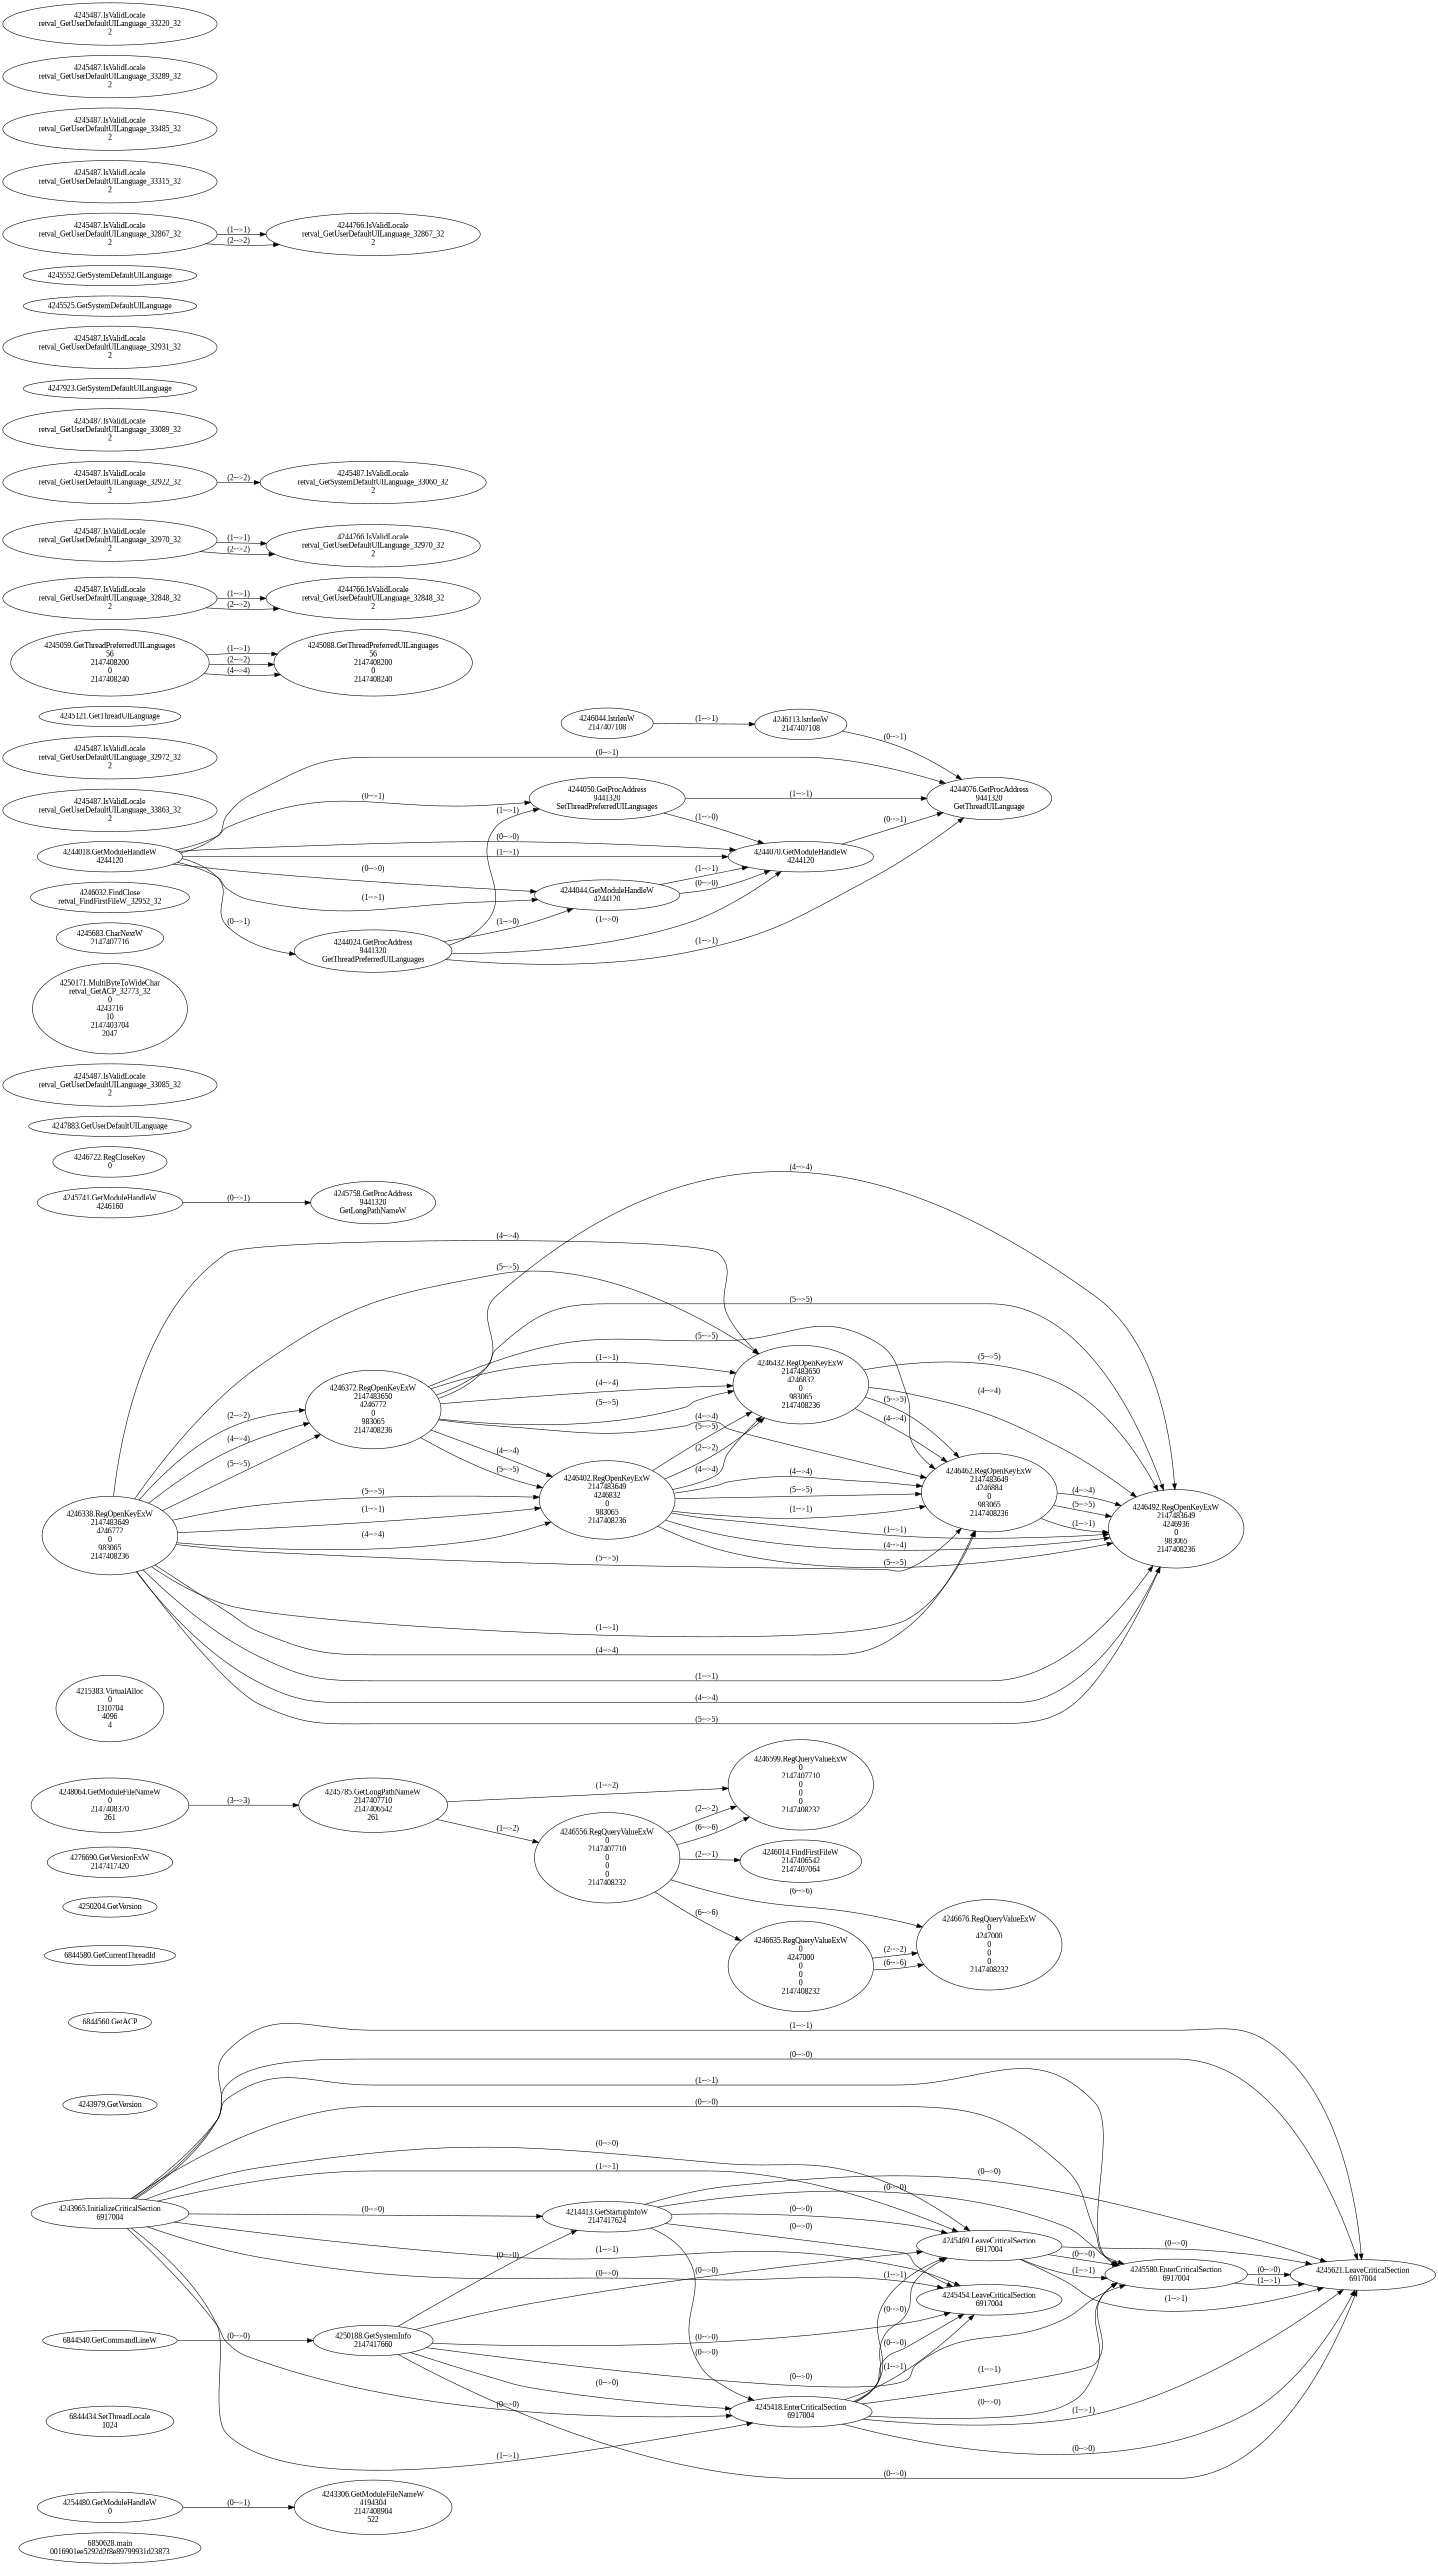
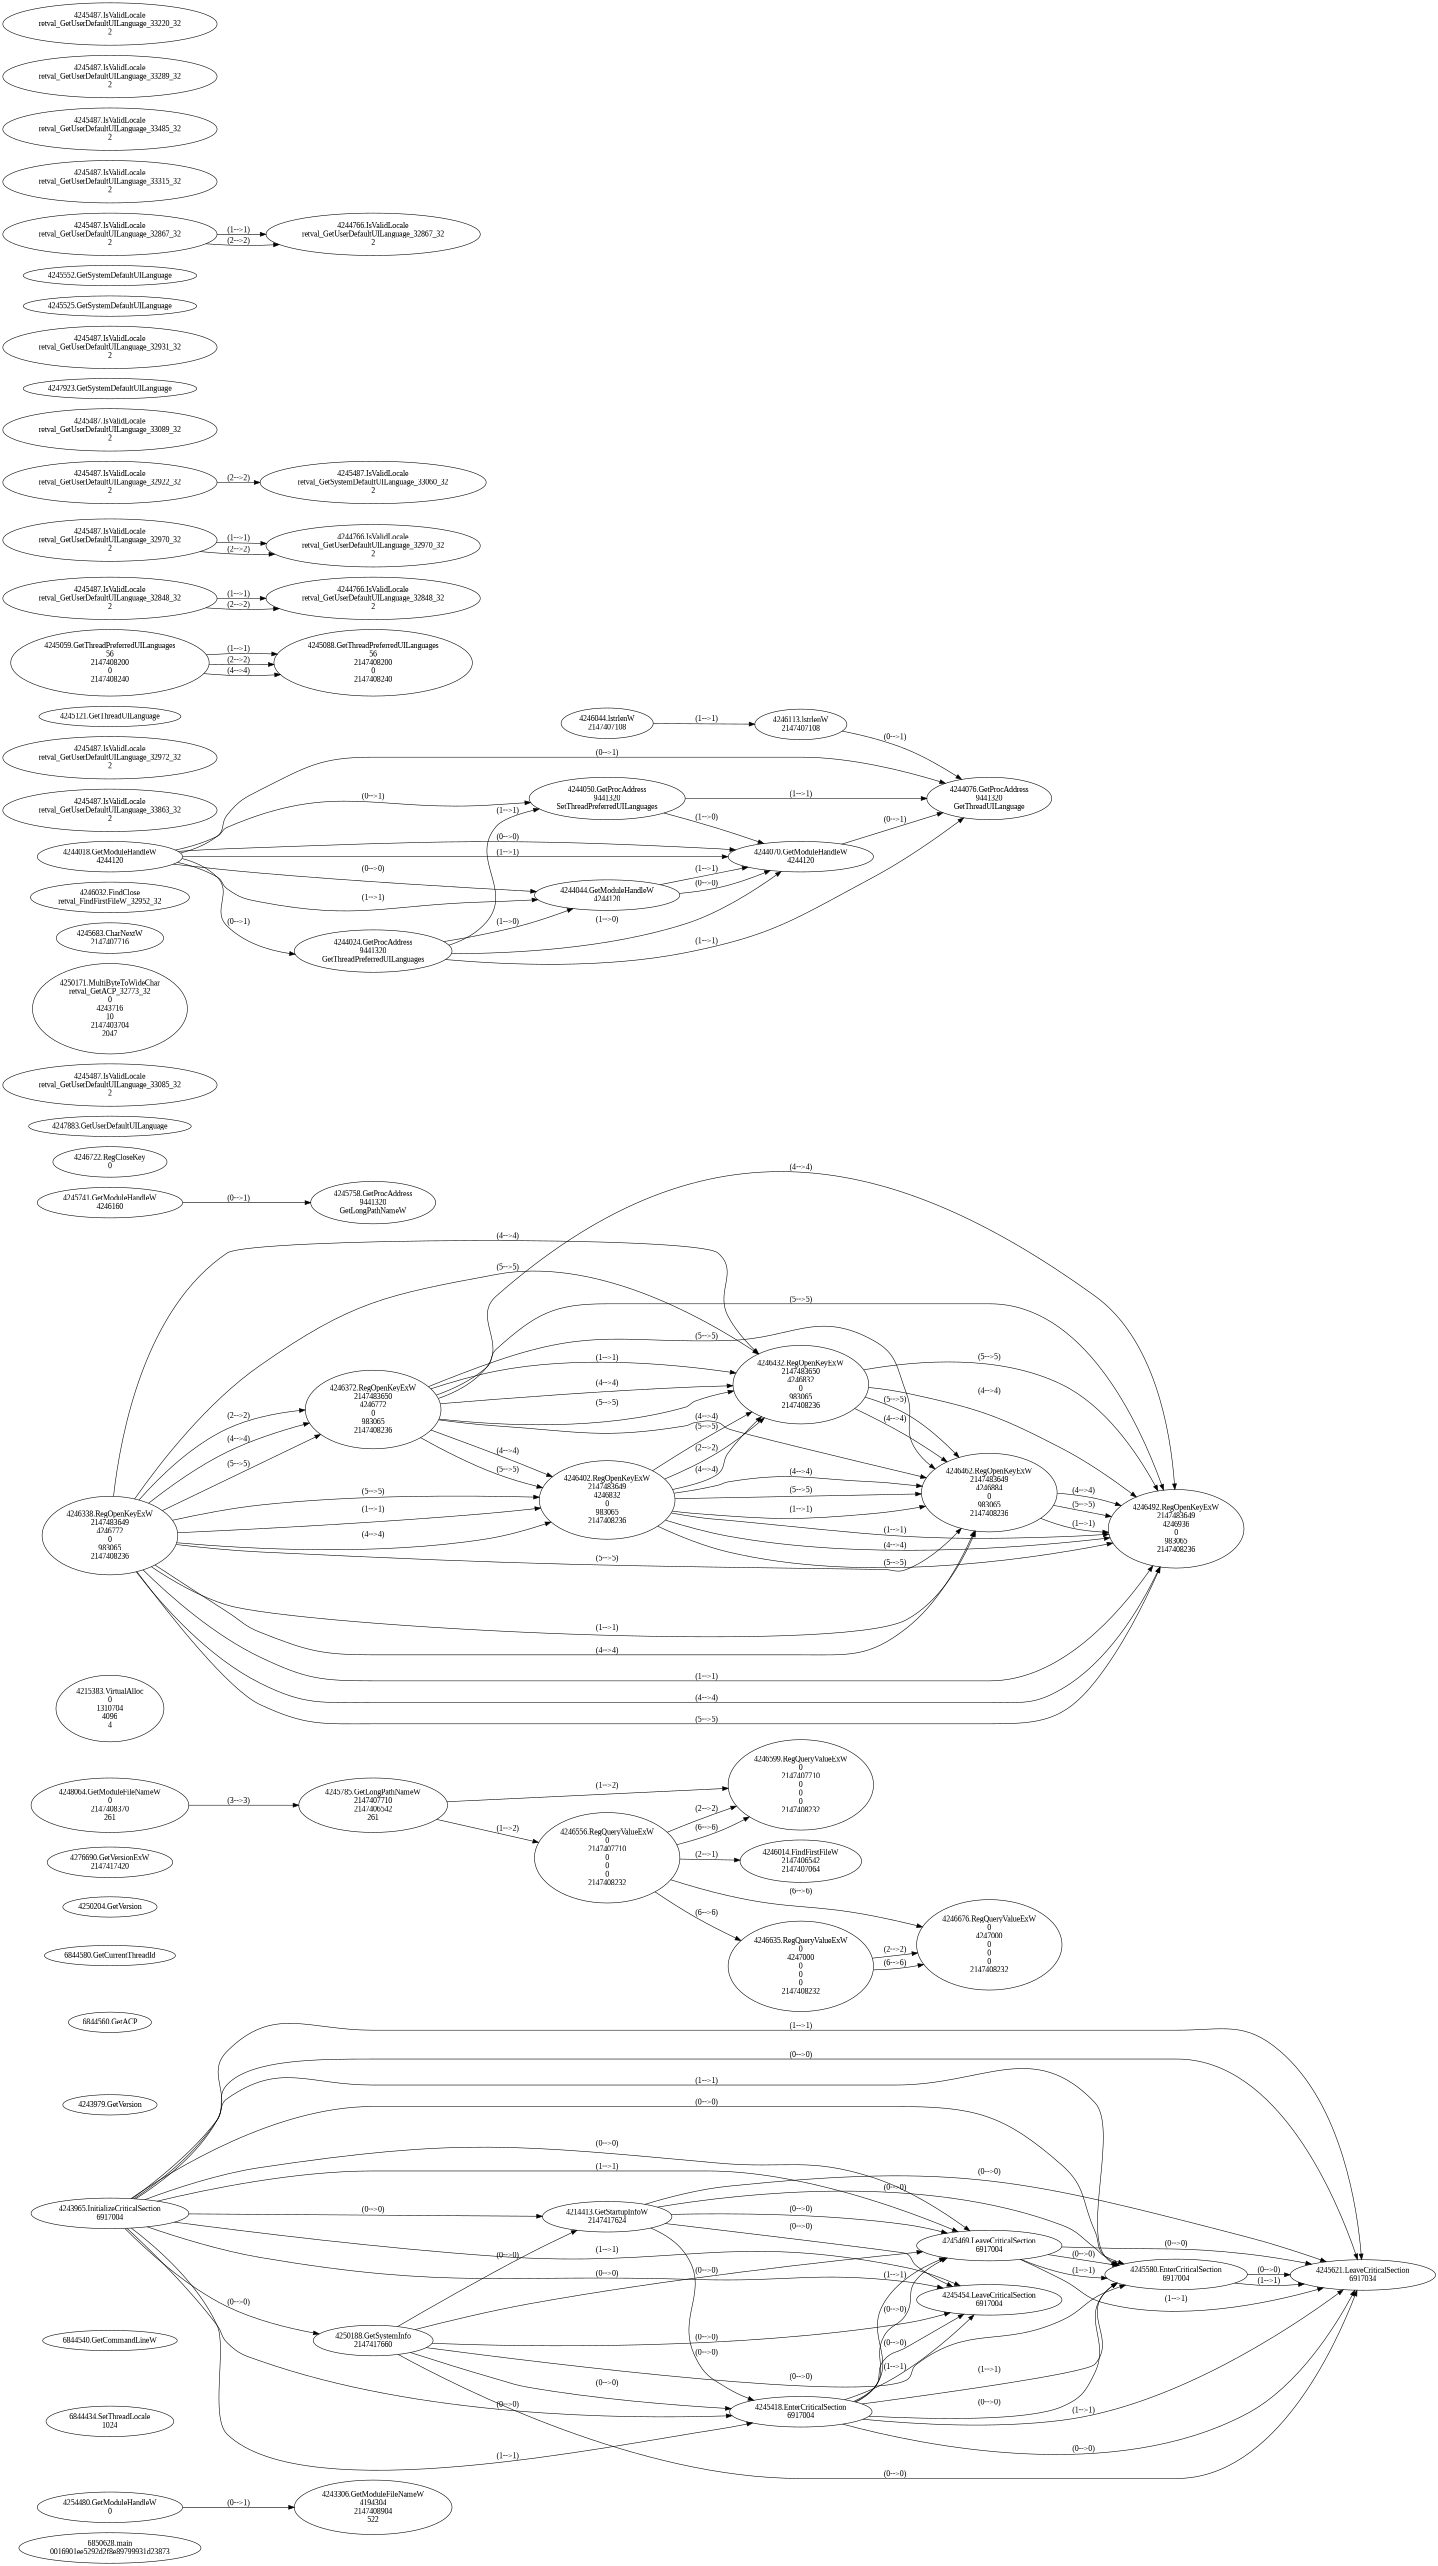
node "4245621.LeaveCriticalSection 6917004": label "4245621.LeaveCriticalSection 6917004" -> "4245621.LeaveCriticalSection 6917034"
edge "6844540.GetCommandLineW" -> "4250188.GetSystemInfo 2147417660": now "4243965.InitializeCriticalSection 6917004" -> "4250188.GetSystemInfo 2147417660"
